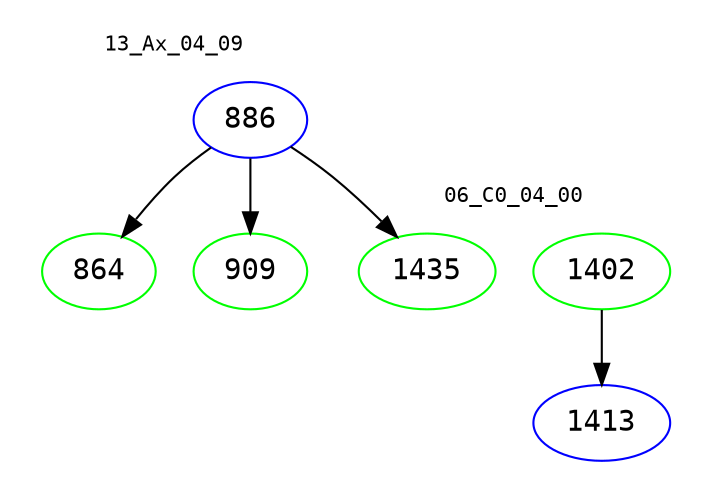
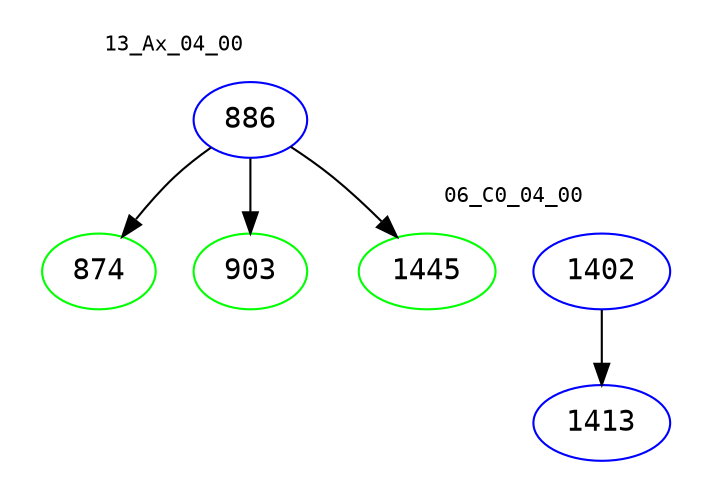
cluster "13_Ax_04_09": label "13_Ax_04_09" -> "13_Ax_04_00"
node "864": label "864" -> "874"
node "909": label "909" -> "903"
node "1435": label "1435" -> "1445"
node "1402": color green -> blue
